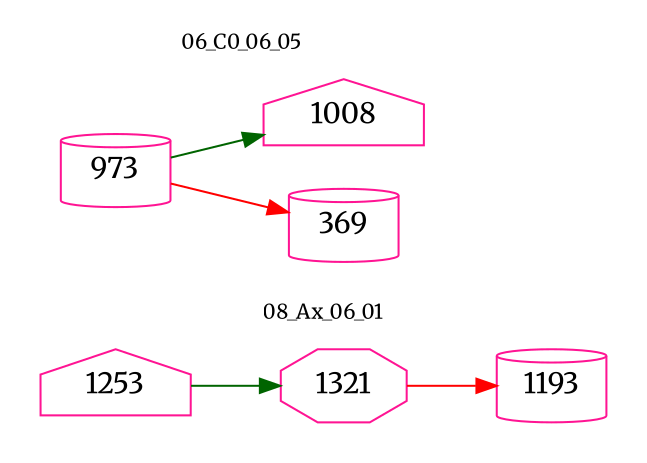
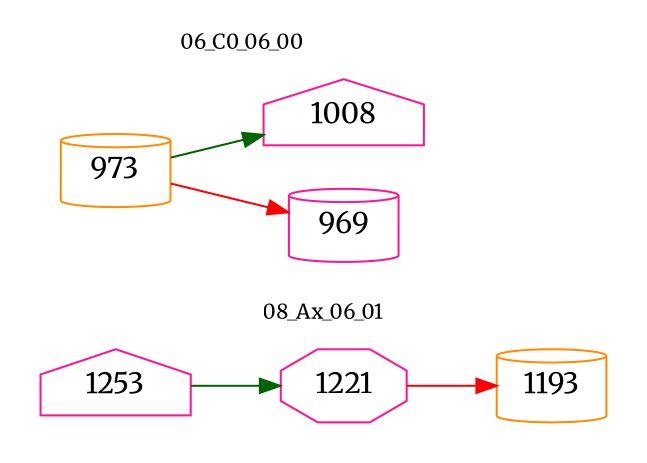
cluster "06_C0_06_05": label "06_C0_06_05" -> "06_C0_06_00"
node "973": color deeppink -> darkorange
node "369": label "369" -> "969"
node "1321": label "1321" -> "1221"
node "1193": color deeppink -> darkorange
